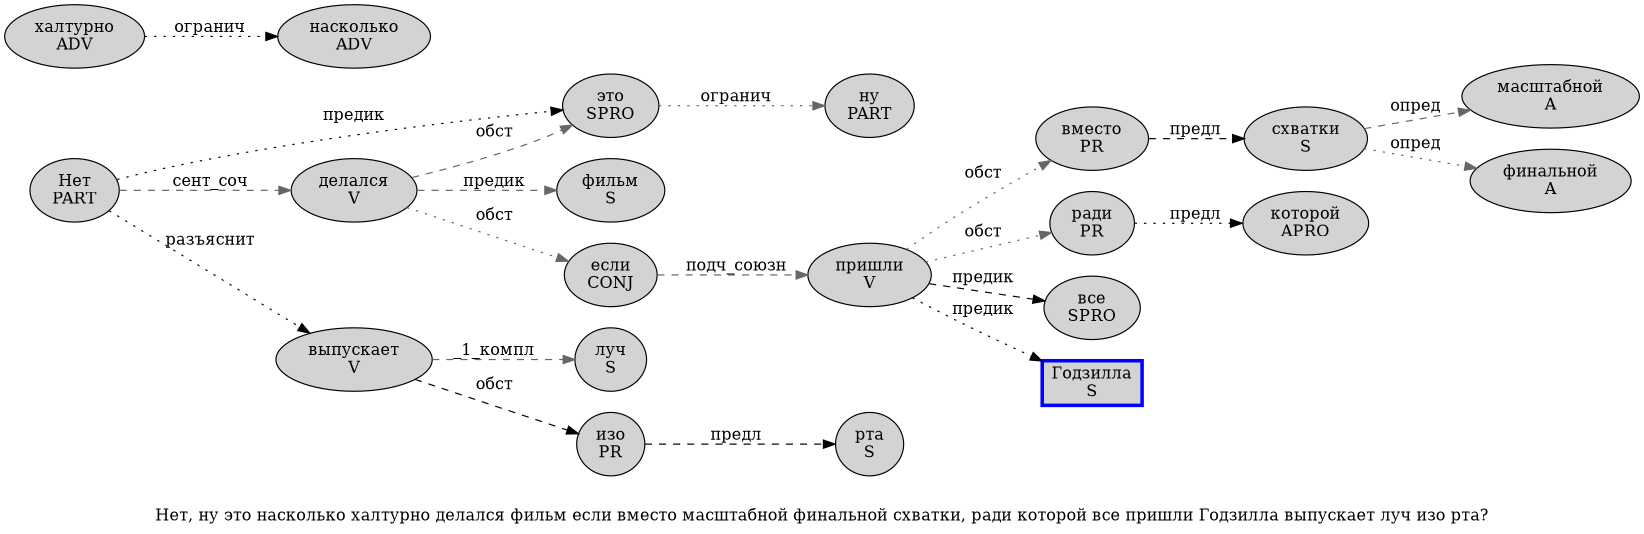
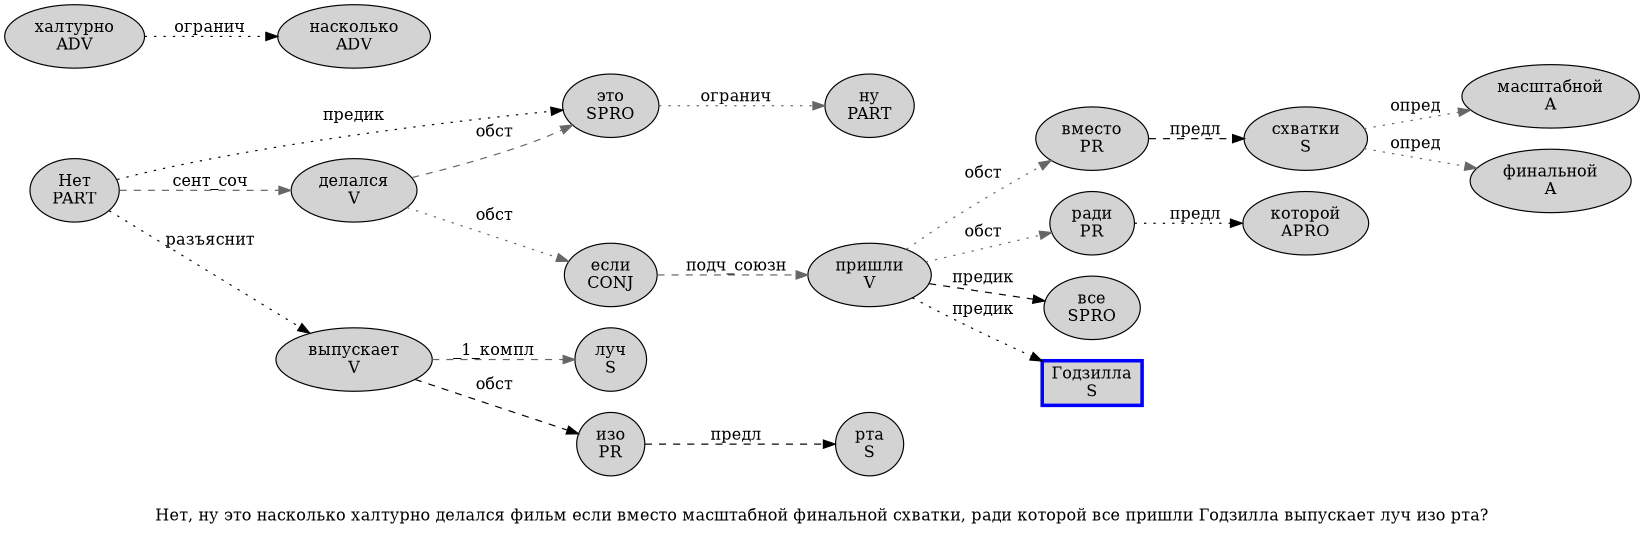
edge "схватки S" -> "масштабной A": style dashed -> dotted
node "фильм S": removed
